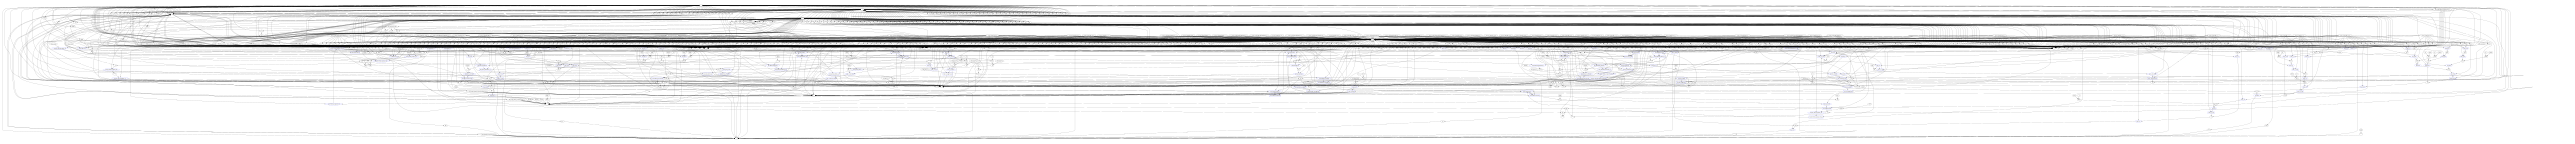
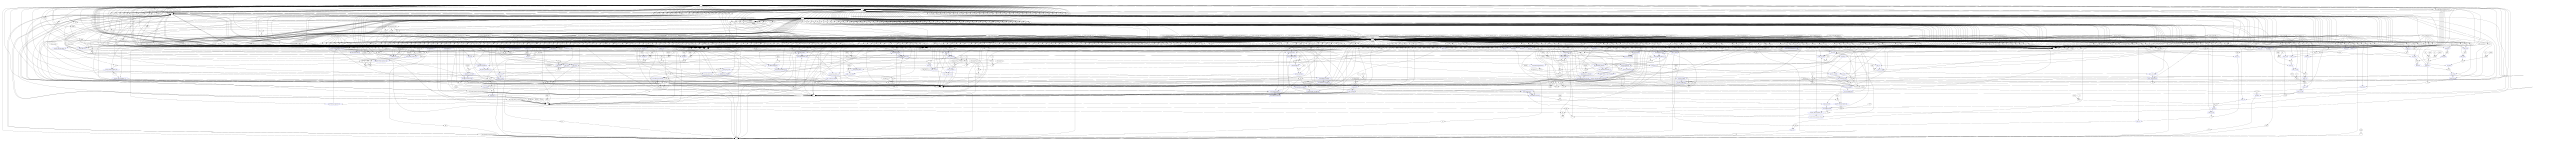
node "main_BF_cfb64_encryptexiti_103": added
